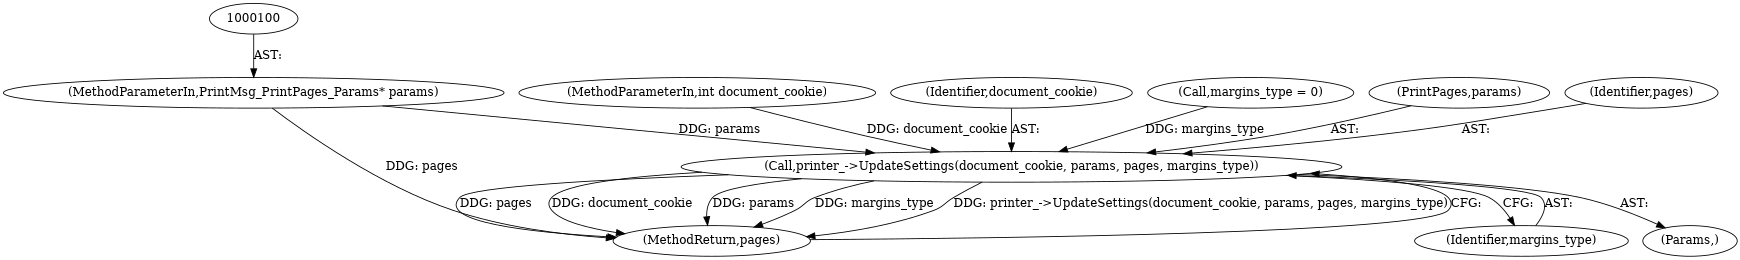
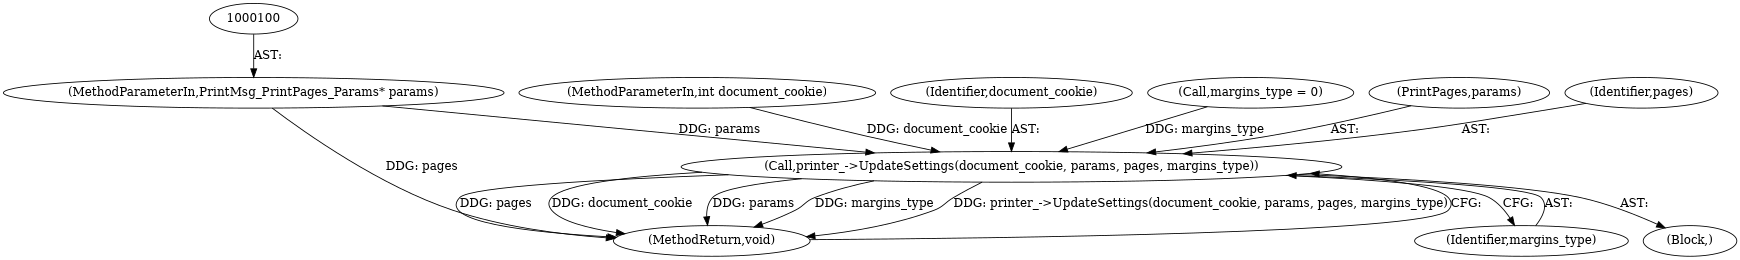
node "(MethodReturn,pages)": label "(MethodReturn,pages)" -> "(MethodReturn,void)"
node "(Params,)": label "(Params,)" -> "(Block,)"
